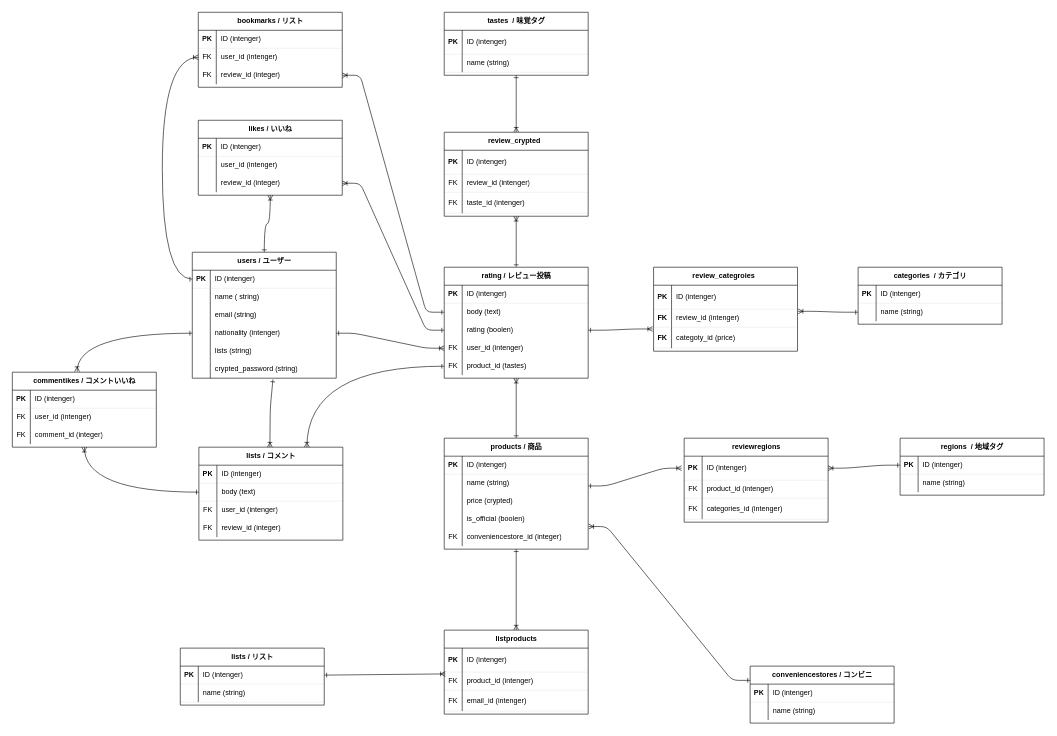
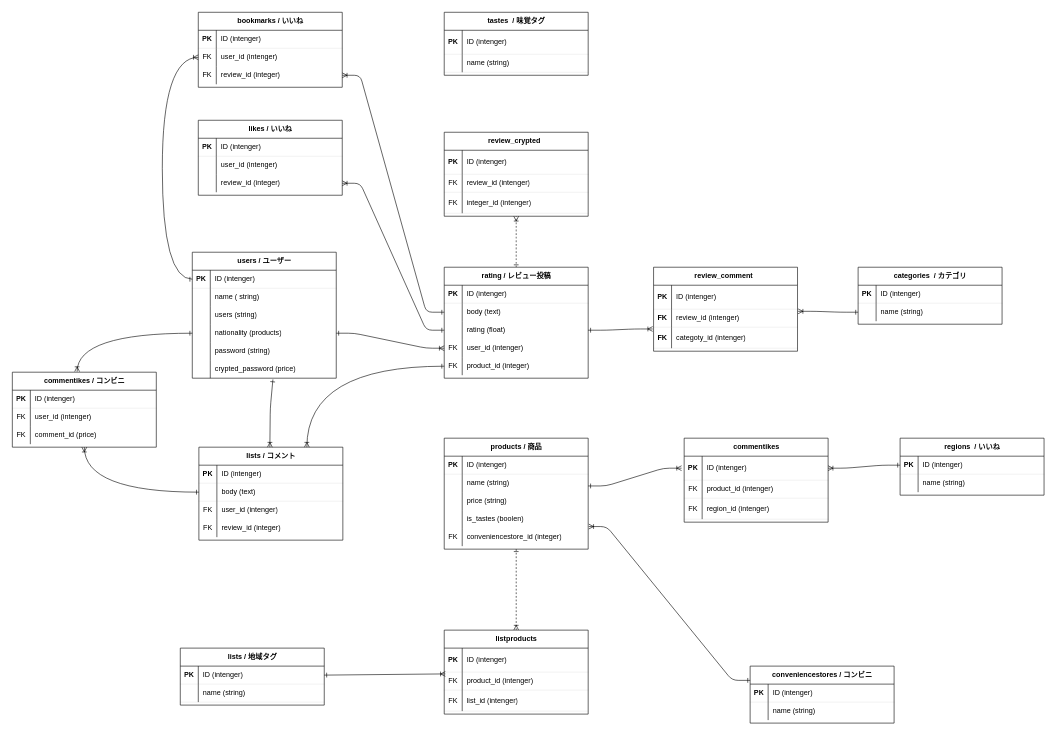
node "bookmarks / リスト": label "bookmarks / リスト" -> "bookmarks / いいね"
edge "tastes / 味覚タグ" -- "review_crypted": removed
node "taste_id (intenger)": label "taste_id (intenger)" -> "integer_id (intenger)"
edge "likes / いいね" -- "users / ユーザー": removed
edge "review_crypted" -- "rating / レビュー投稿": style solid -> dashed
node "review_categroies": label "review_categroies" -> "review_comment"
node "email (string)": label "email (string)" -> "users (string)"
node "rating (boolen)": label "rating (boolen)" -> "rating (float)"
node "nationality (intenger)": label "nationality (intenger)" -> "nationality (products)"
node "categoty_id (price)": label "categoty_id (price)" -> "categoty_id (intenger)"
node "lists (string)": label "lists (string)" -> "password (string)"
node "product_id (tastes)": label "product_id (tastes)" -> "product_id (integer)"
node "crypted_password (string)": label "crypted_password (string)" -> "crypted_password (price)"
node "commentikes / コメントいいね": label "commentikes / コメントいいね" -> "commentikes / コンビニ"
node "comment_id (integer)": label "comment_id (integer)" -> "comment_id (price)"
edge "rating / レビュー投稿" -- "products / 商品": removed
node "reviewregions": label "reviewregions" -> "commentikes"
node "regions / 地域タグ": label "regions / 地域タグ" -> "regions / いいね"
node "price (crypted)": label "price (crypted)" -> "price (string)"
node "categories_id (intenger)": label "categories_id (intenger)" -> "region_id (intenger)"
node "is_official (boolen)": label "is_official (boolen)" -> "is_tastes (boolen)"
edge "products / 商品" -- "listproducts": style solid -> dashed
node "lists / リスト": label "lists / リスト" -> "lists / 地域タグ"
node "email_id (intenger)": label "email_id (intenger)" -> "list_id (intenger)"
